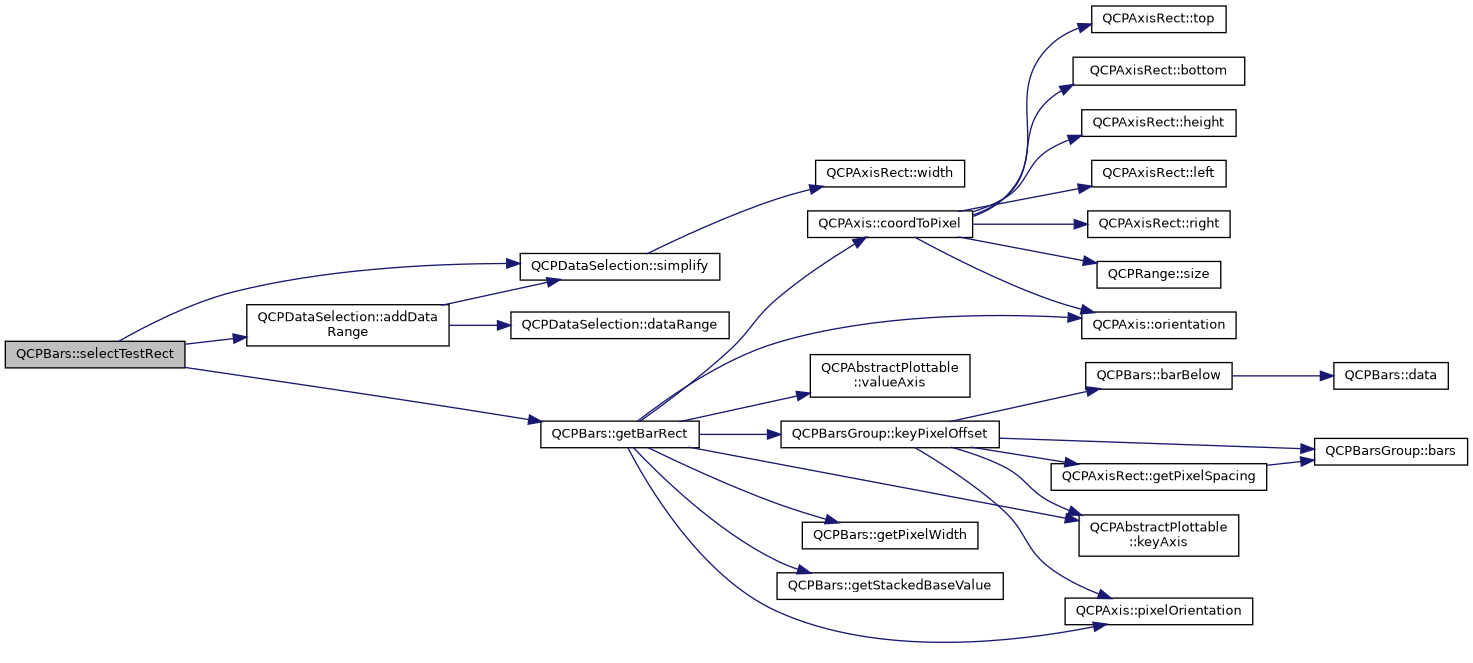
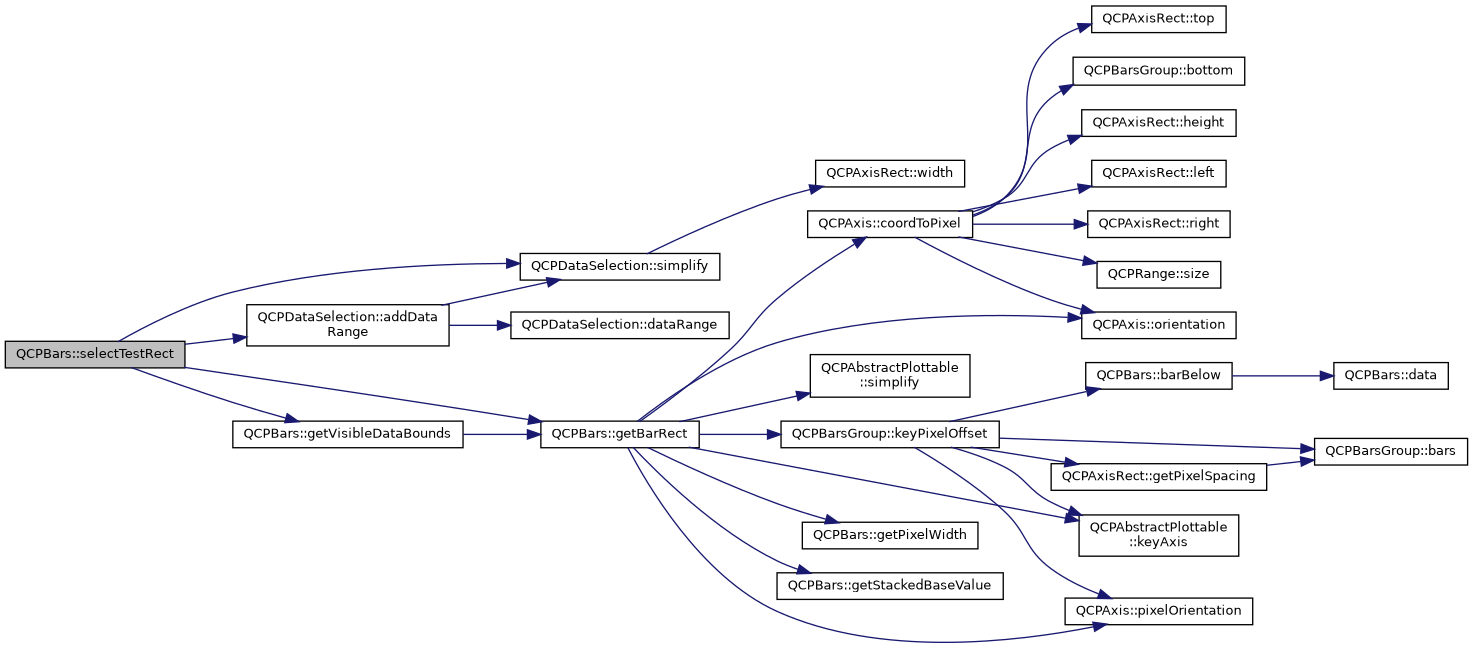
node "QCPAxisRect::bottom": label "QCPAxisRect::bottom" -> "QCPBarsGroup::bottom"
node "QCPAbstractPlottable ::valueAxis": label "QCPAbstractPlottable ::valueAxis" -> "QCPAbstractPlottable ::simplify"
node "QCPBars::getVisibleDataBounds": added
